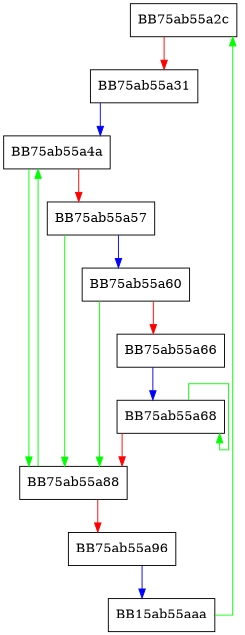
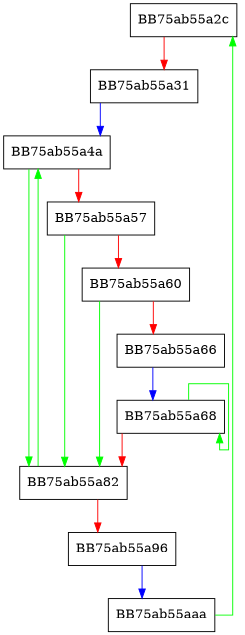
edge "BB75ab55a57" -> "BB75ab55a60": color blue -> red
node "BB75ab55a88": label "BB75ab55a88" -> "BB75ab55a82"
node "BB15ab55aaa": label "BB15ab55aaa" -> "BB75ab55aaa"
